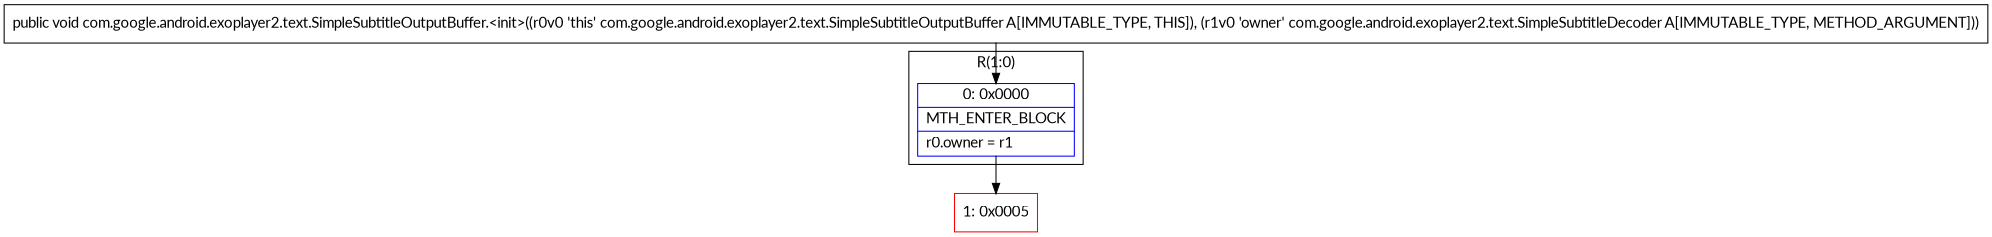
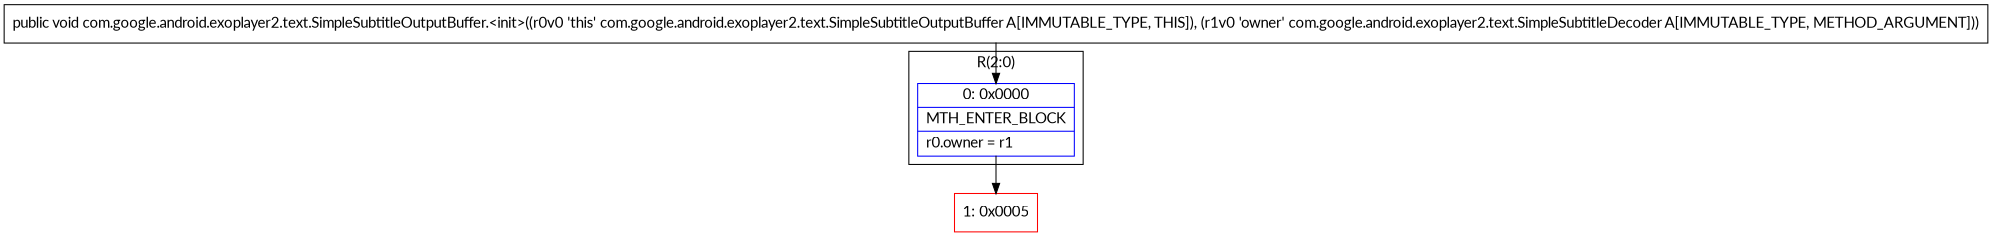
cluster "R(1:0)": label "R(1:0)" -> "R(2:0)"
